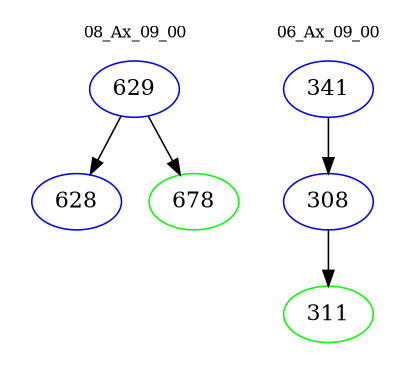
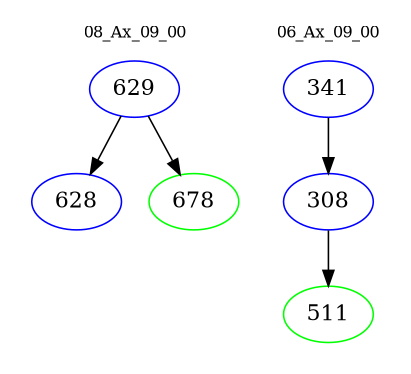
node "311": label "311" -> "511"
